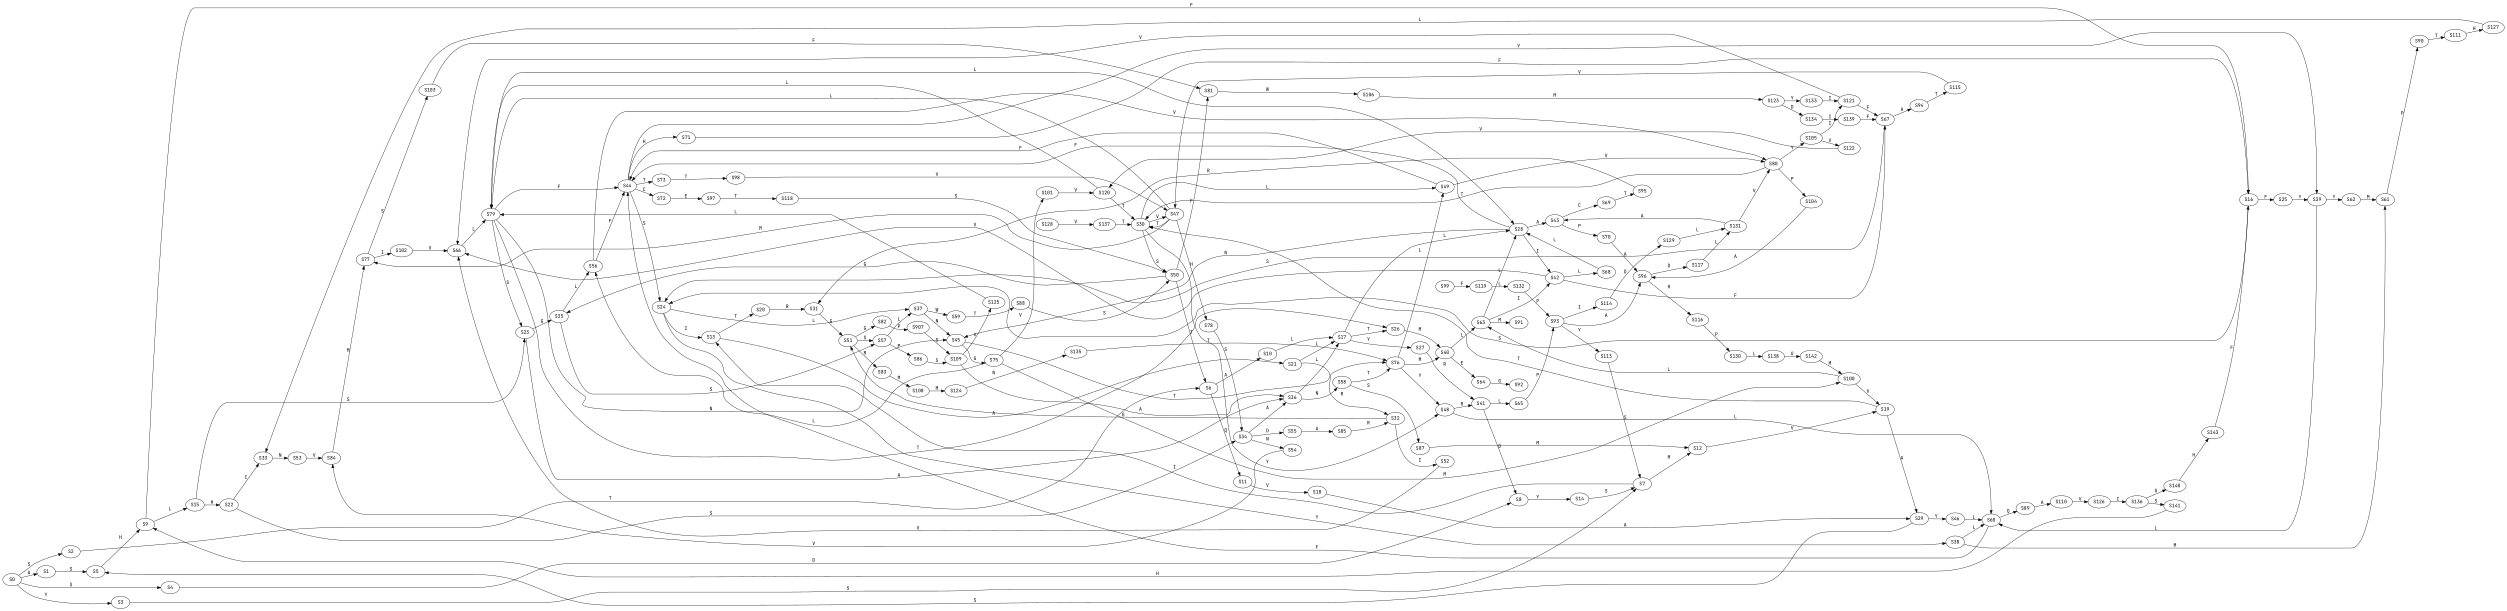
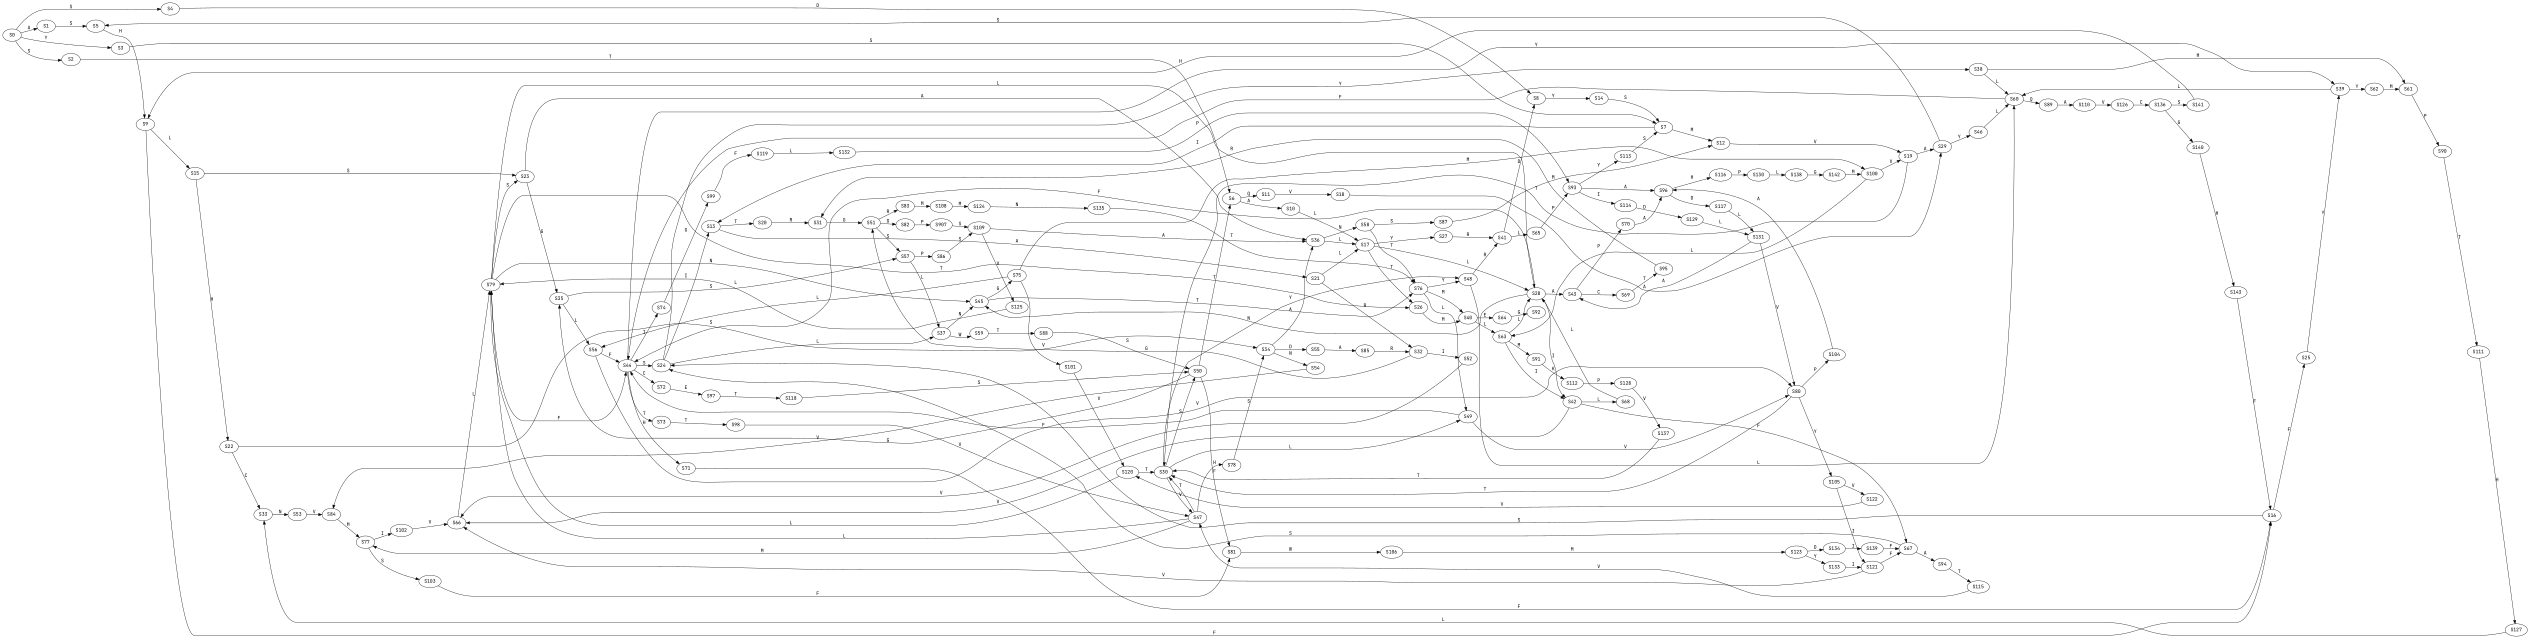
node "S74": added
node "S112": added
